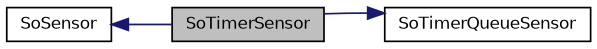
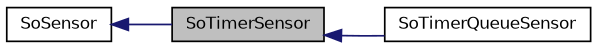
edge "SoTimerSensor" -> "SoTimerQueueSensor": reversed
